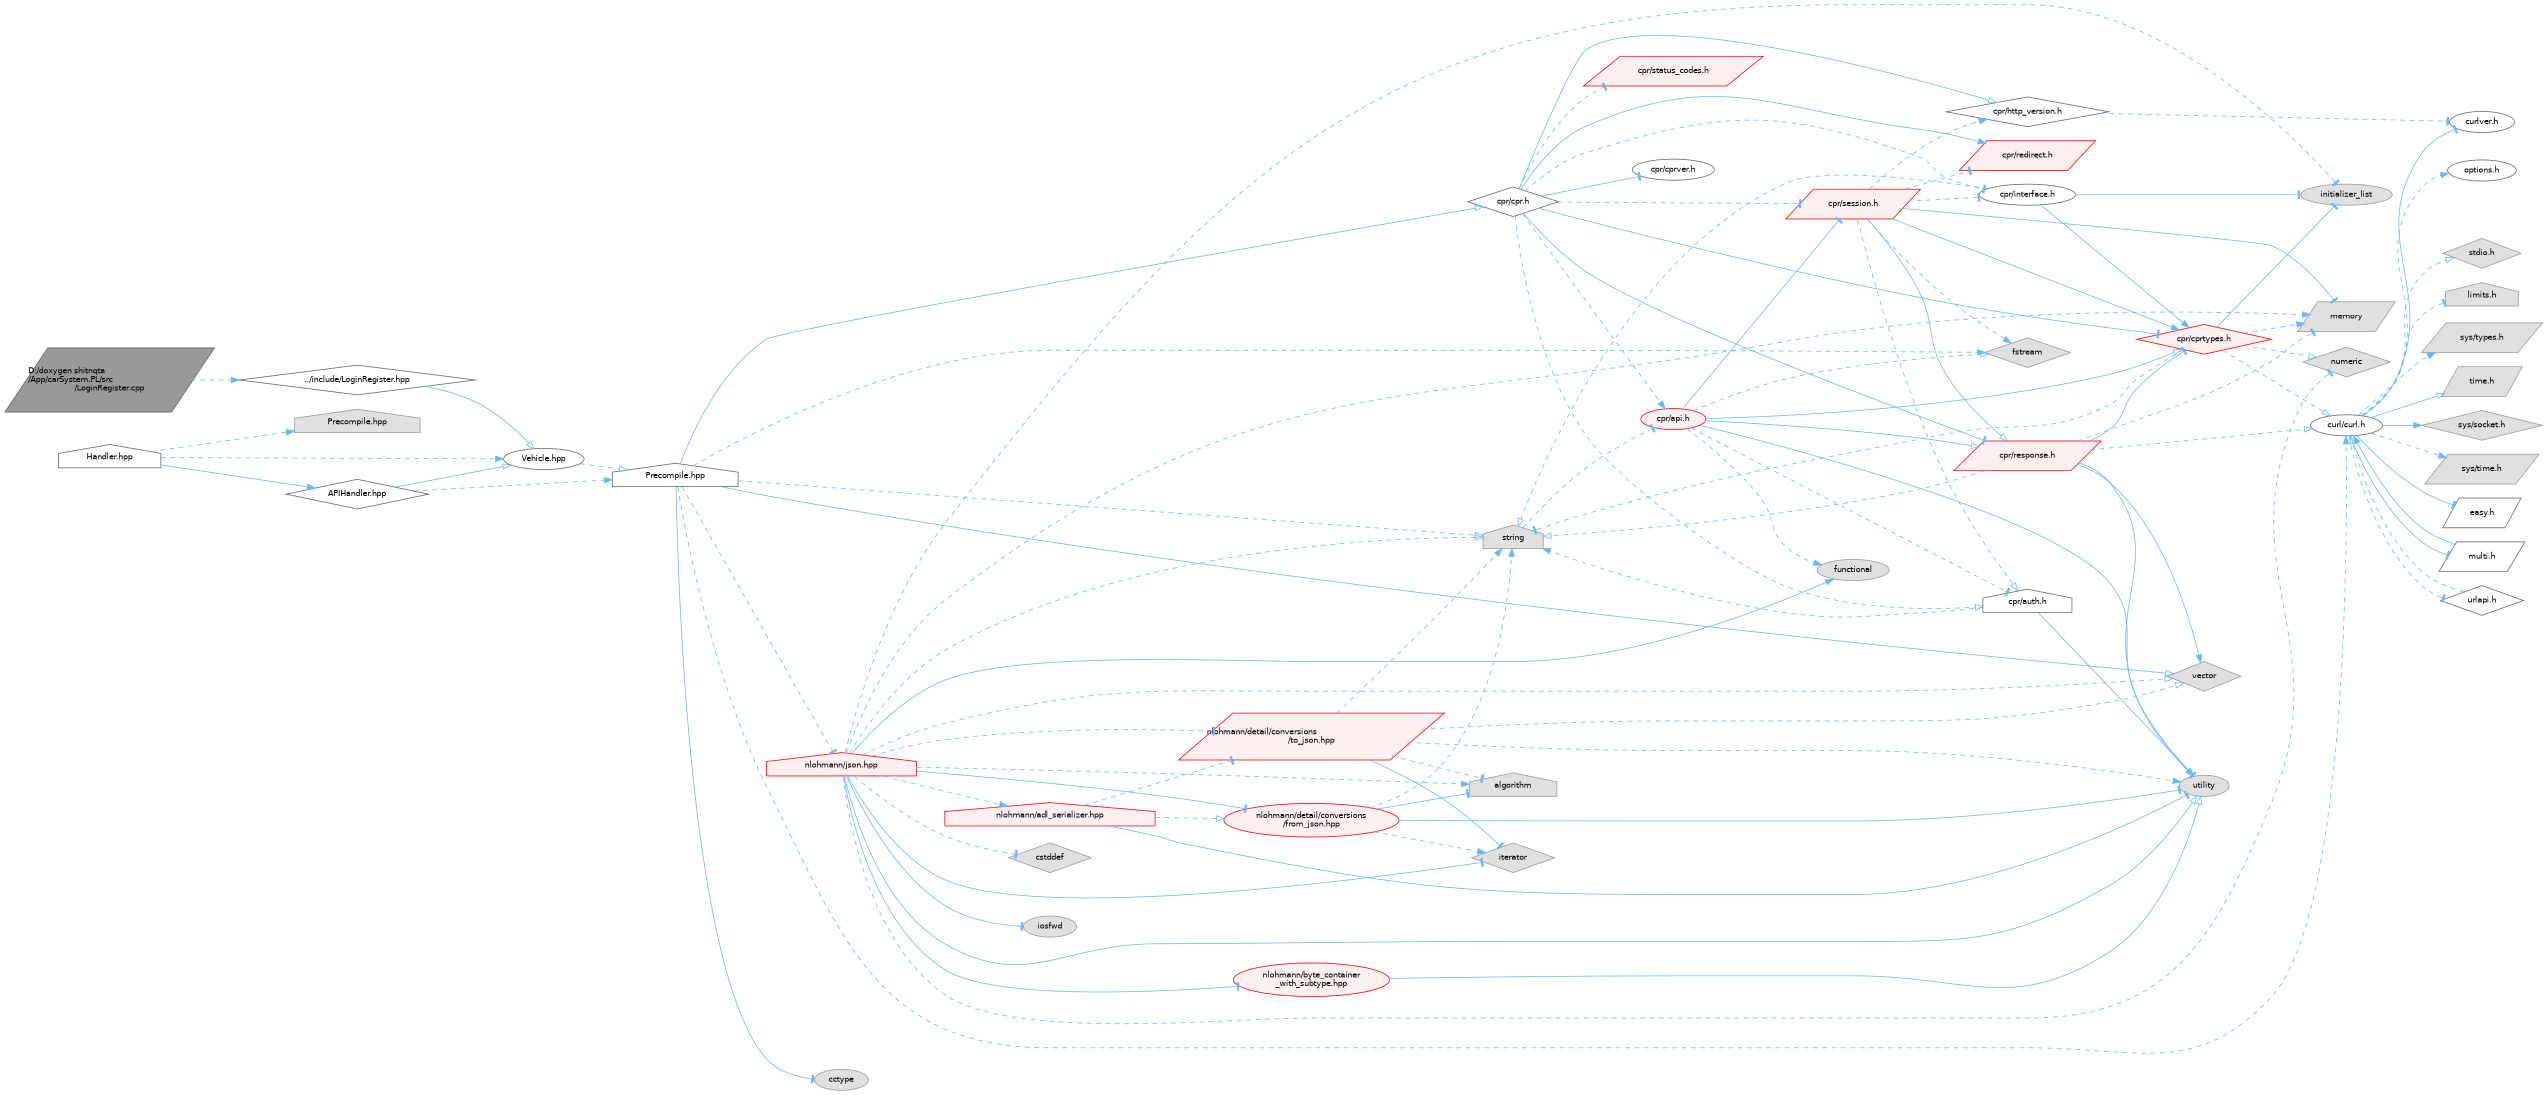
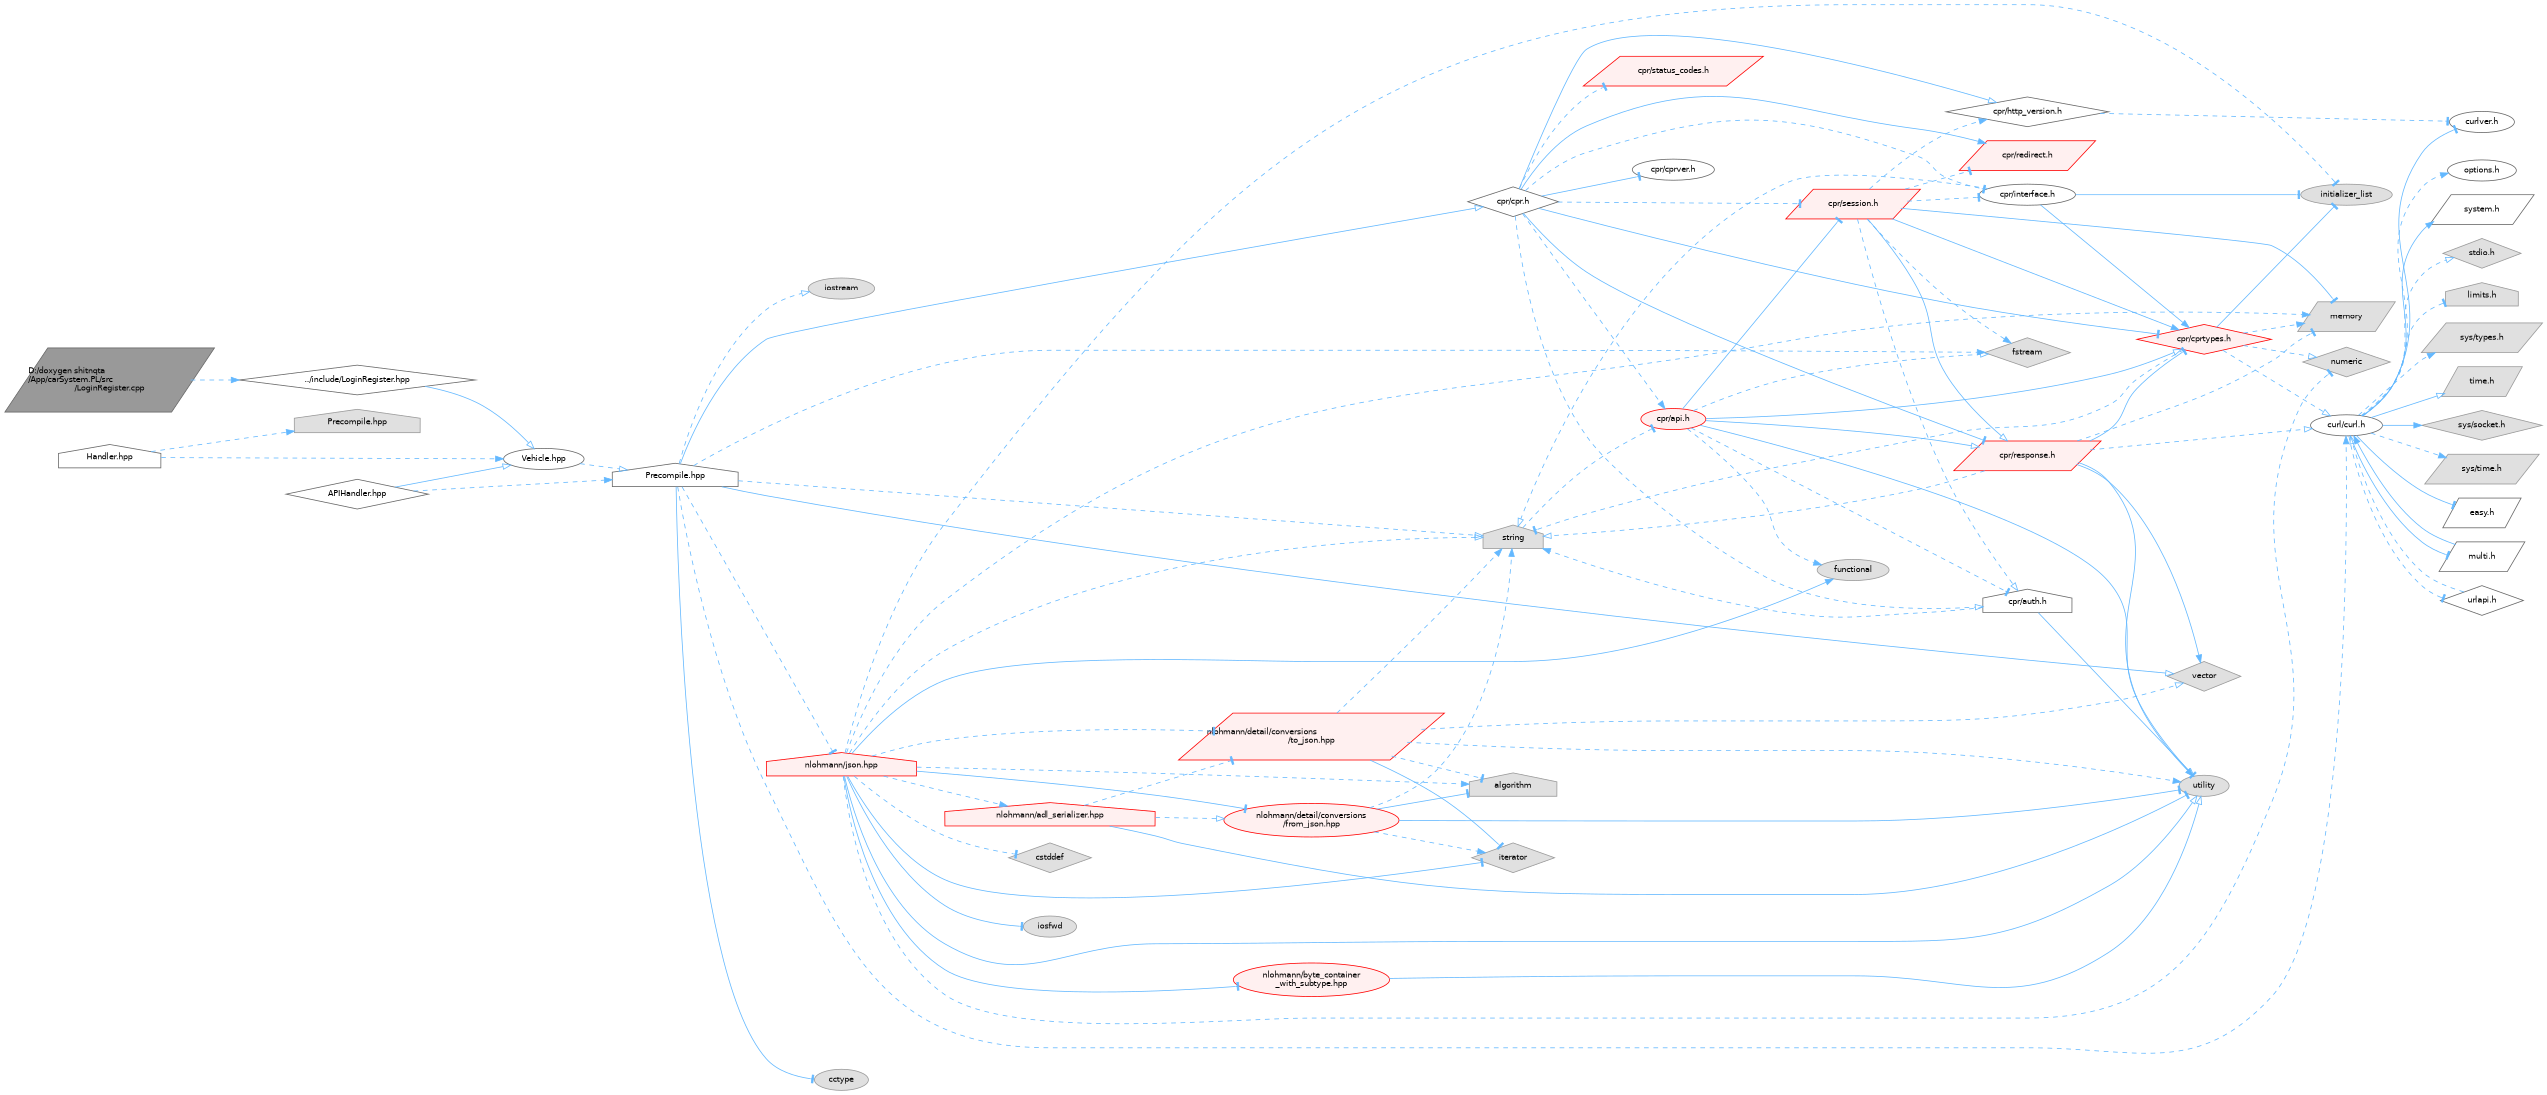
node "system.h": added
node "iostream": added
edge "Handler.hpp" -> "APIHandler.hpp": removed
edge "nlohmann/json.hpp" -> "vector": removed
